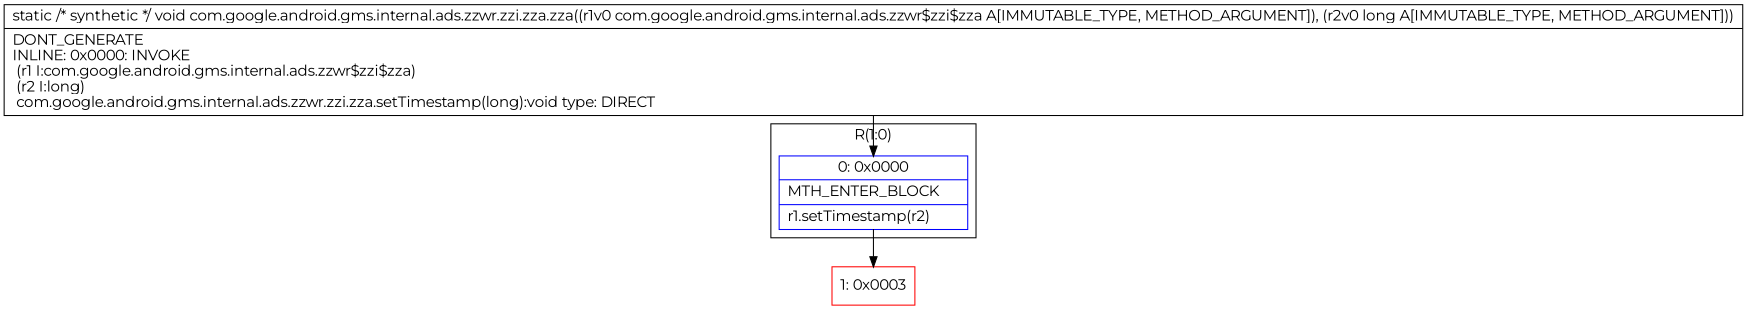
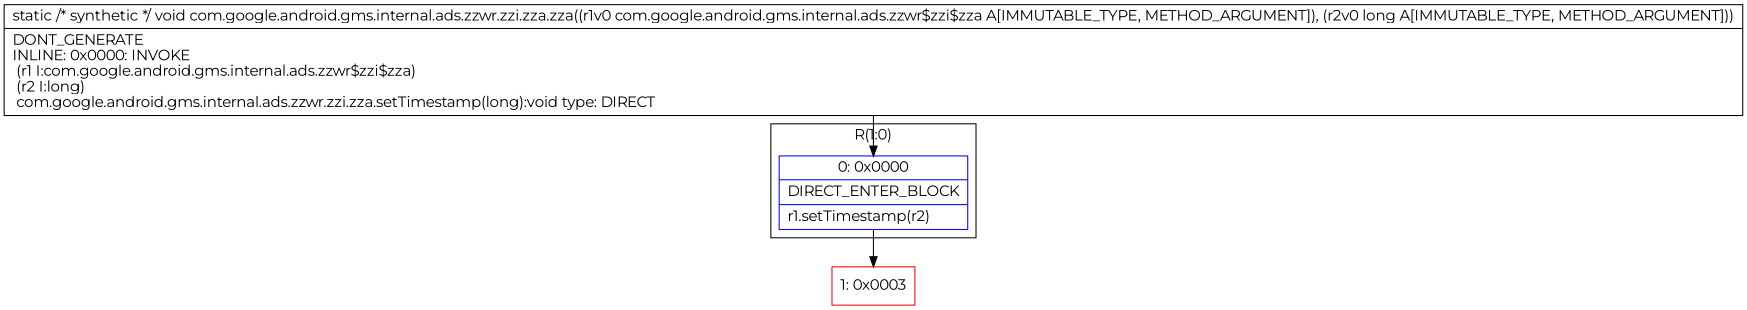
node "0: 0x0000": text "MTH_ENTER_BLOCK" -> "DIRECT_ENTER_BLOCK"
